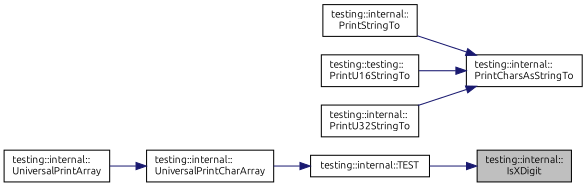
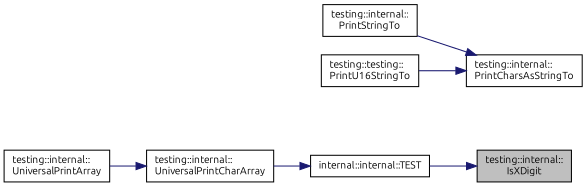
node "testing::internal:: PrintU32StringTo": removed
node "testing::internal::TEST": label "testing::internal::TEST" -> "internal::internal::TEST"
